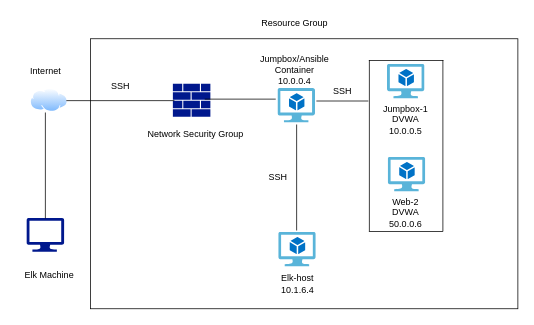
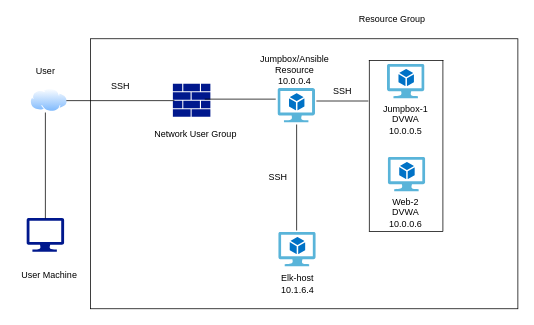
node "Resource Group": moved (294, 23) -> (392, 19)
node "Jumpbox/Ansible Container 10.0.0.4": label "Jumpbox/Ansible Container 10.0.0.4" -> "Jumpbox/Ansible Resource 10.0.0.4"
node "Internet": label "Internet" -> "User"
node "Network Security Group": label "Network Security Group" -> "Network User Group"
node "Web-2 DVWA 50.0.0.6": label "Web-2 DVWA 50.0.0.6" -> "Web-2 DVWA 10.0.0.6"
node "Elk Machine": label "Elk Machine" -> "User Machine"
